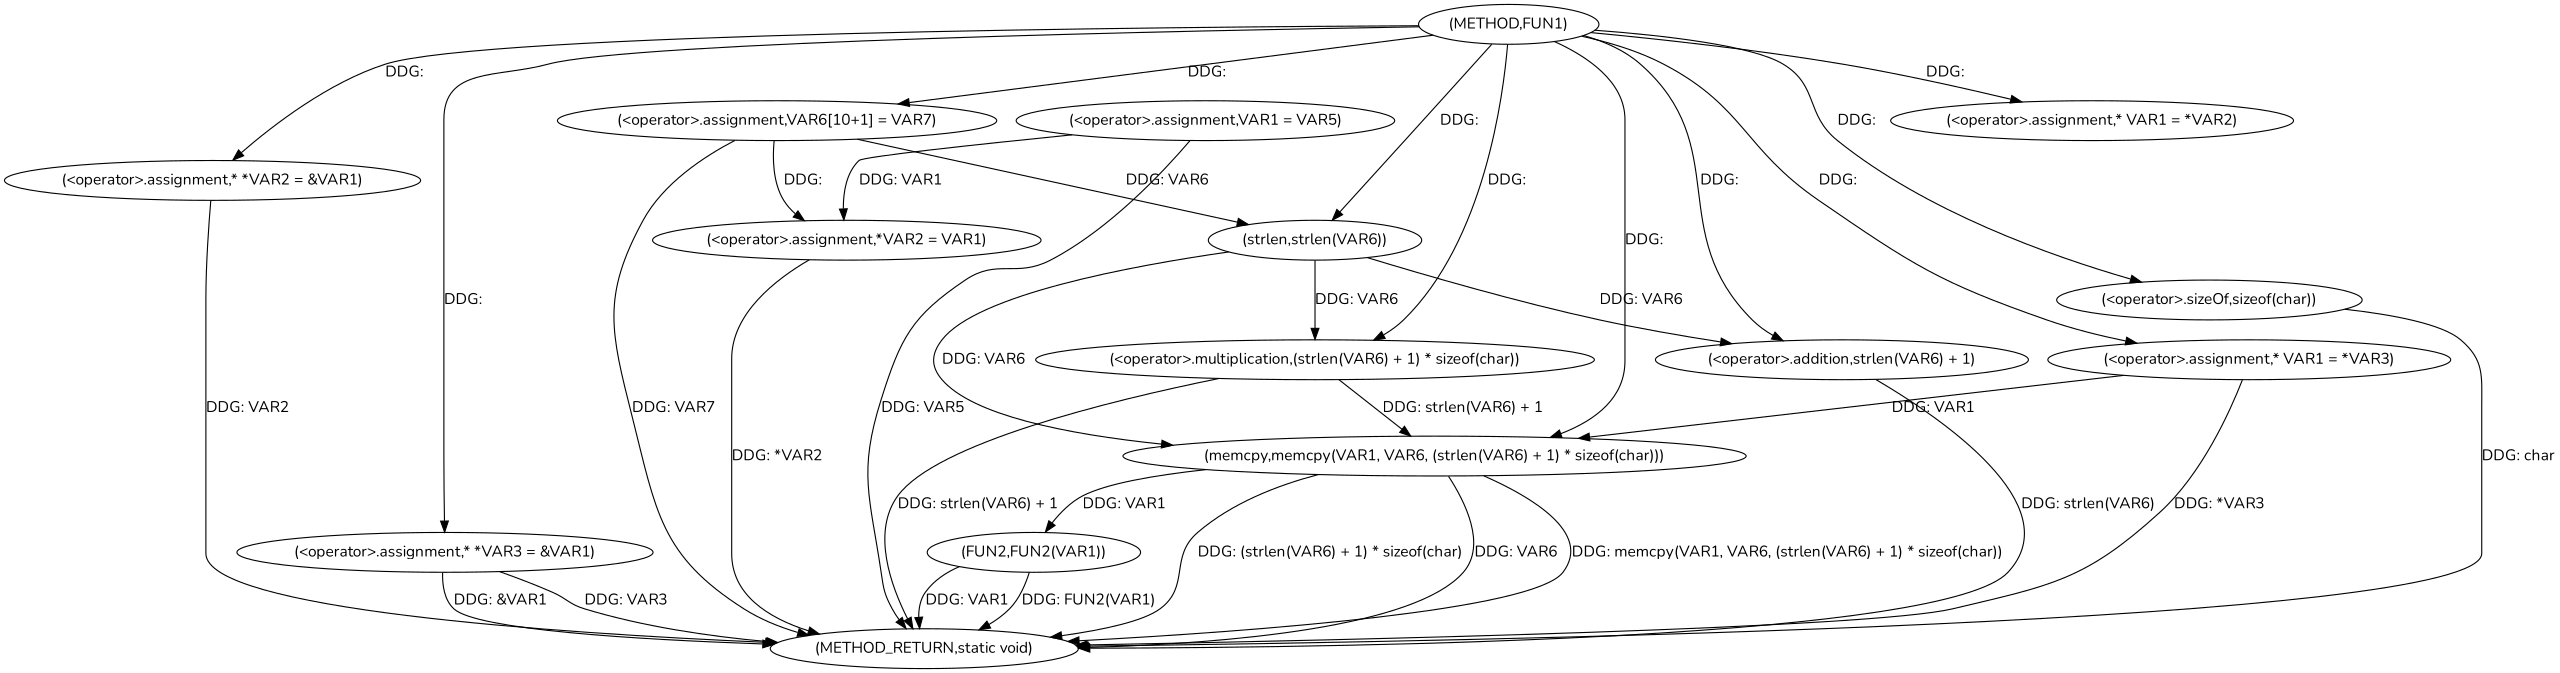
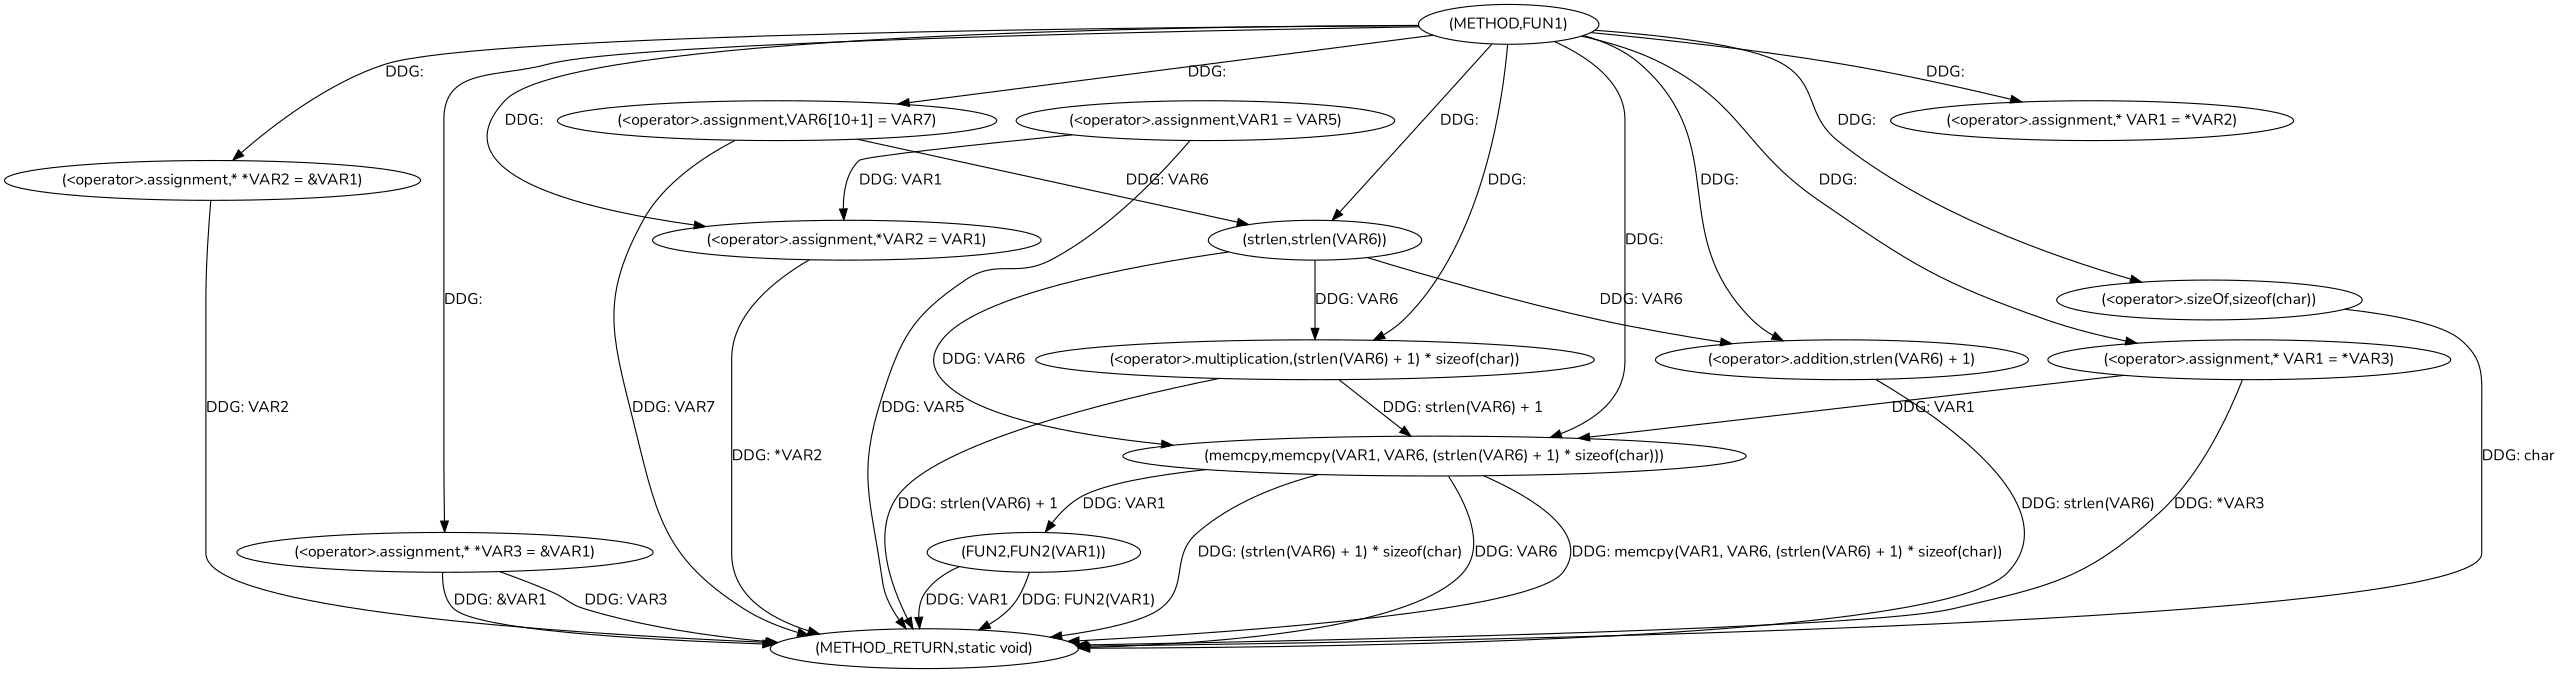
edge "(<operator>.assignment,VAR6[10+1] = VAR7)" -> "(<operator>.assignment,*VAR2 = VAR1)": now "(METHOD,FUN1)" -> "(<operator>.assignment,*VAR2 = VAR1)"
